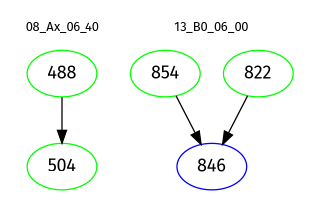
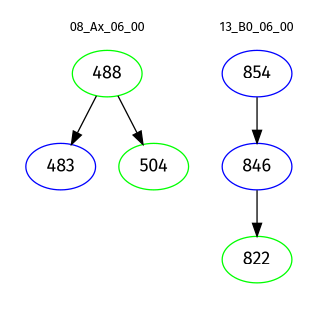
cluster "08_Ax_06_40": label "08_Ax_06_40" -> "08_Ax_06_00"
node "854": color green -> blue
edge "822" -> "846": reversed
node "483": added
